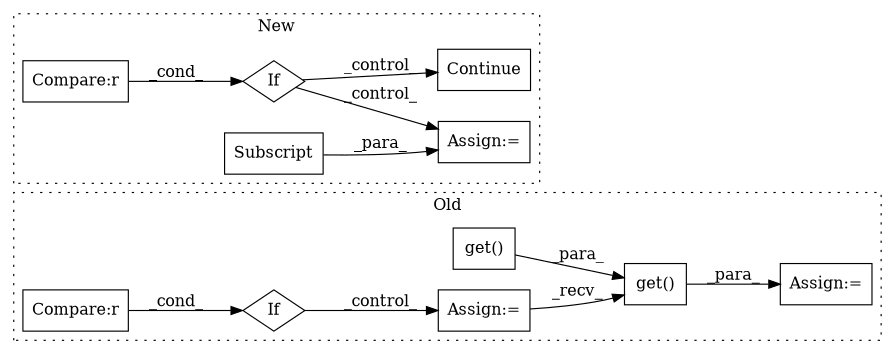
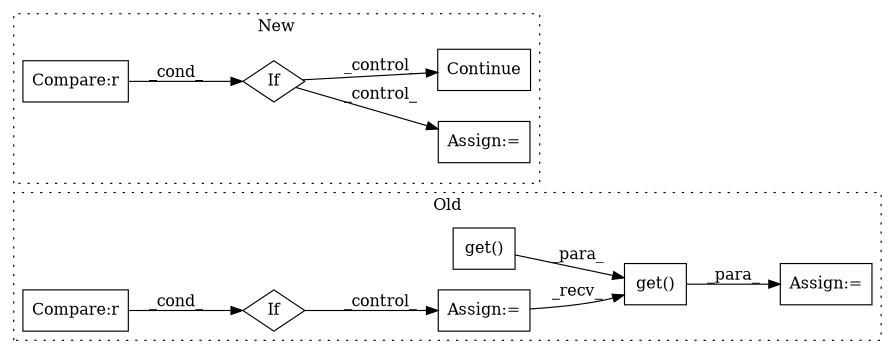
node "Subscript": removed
